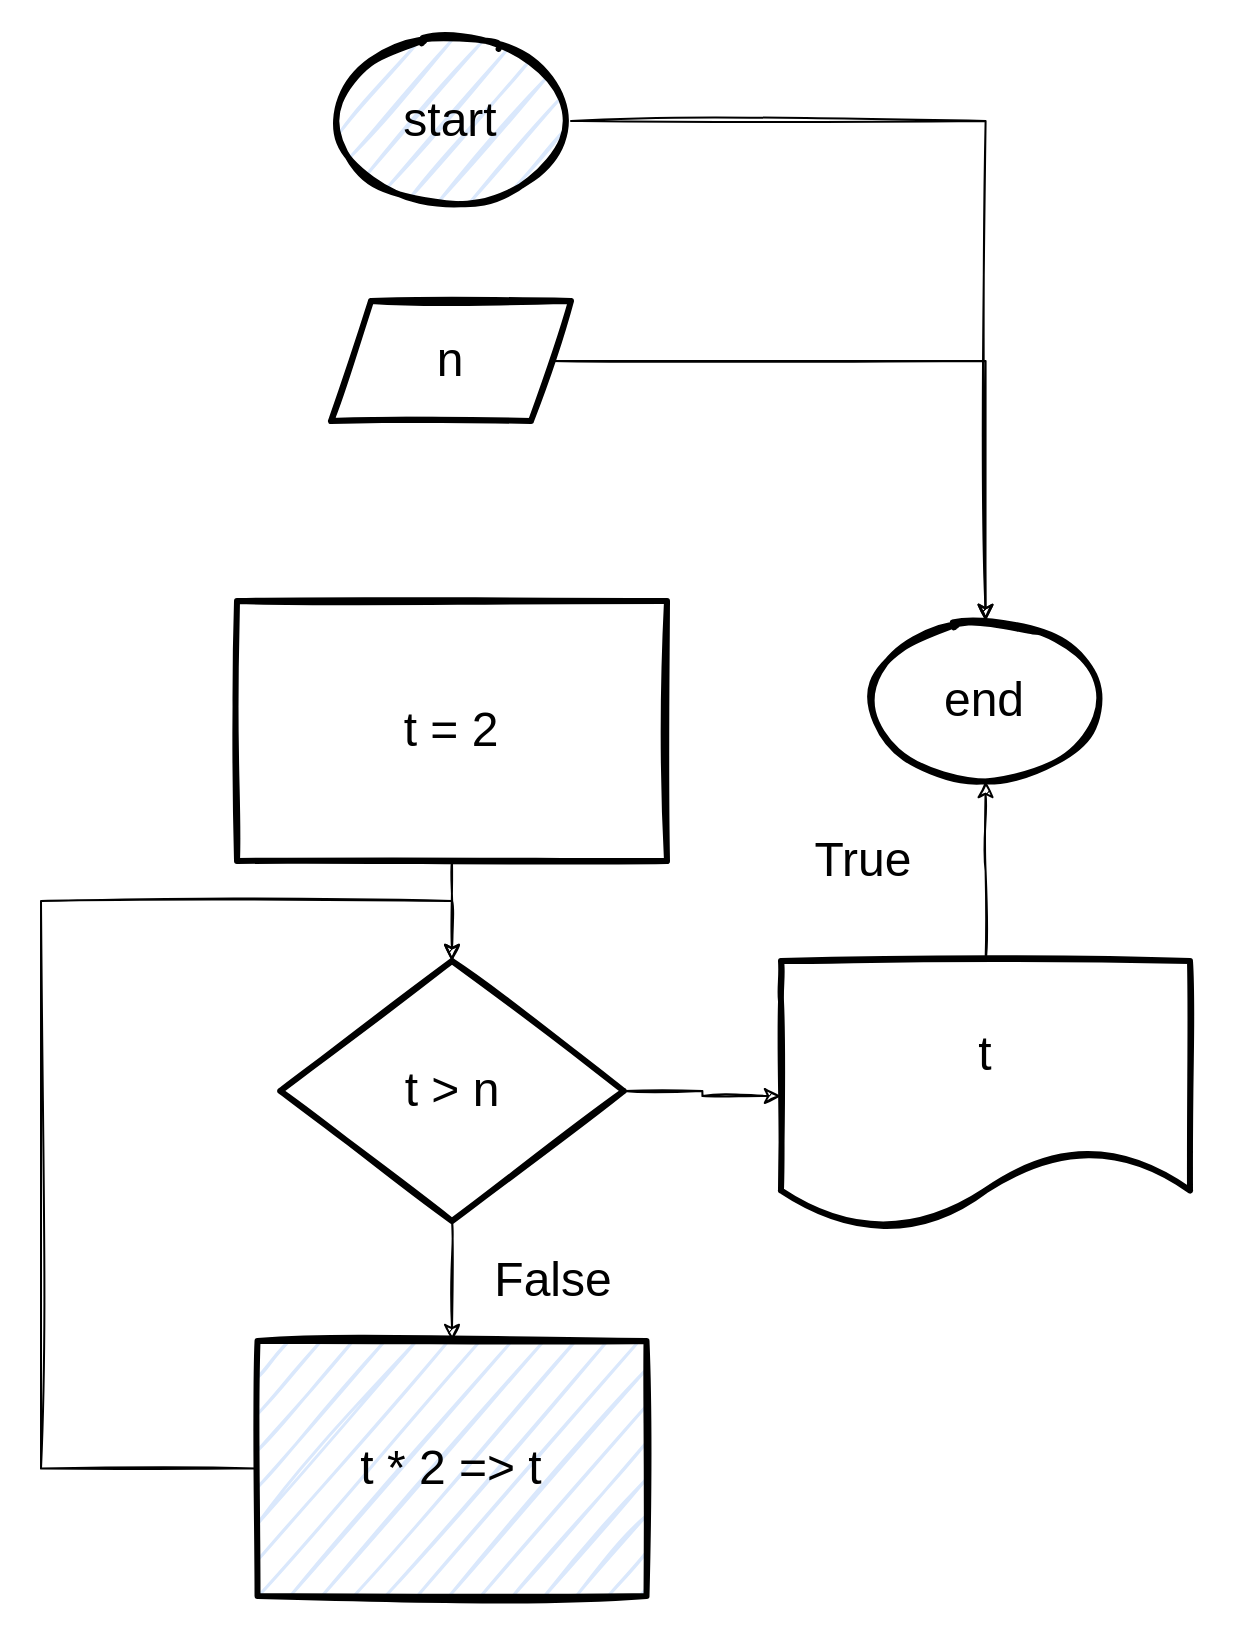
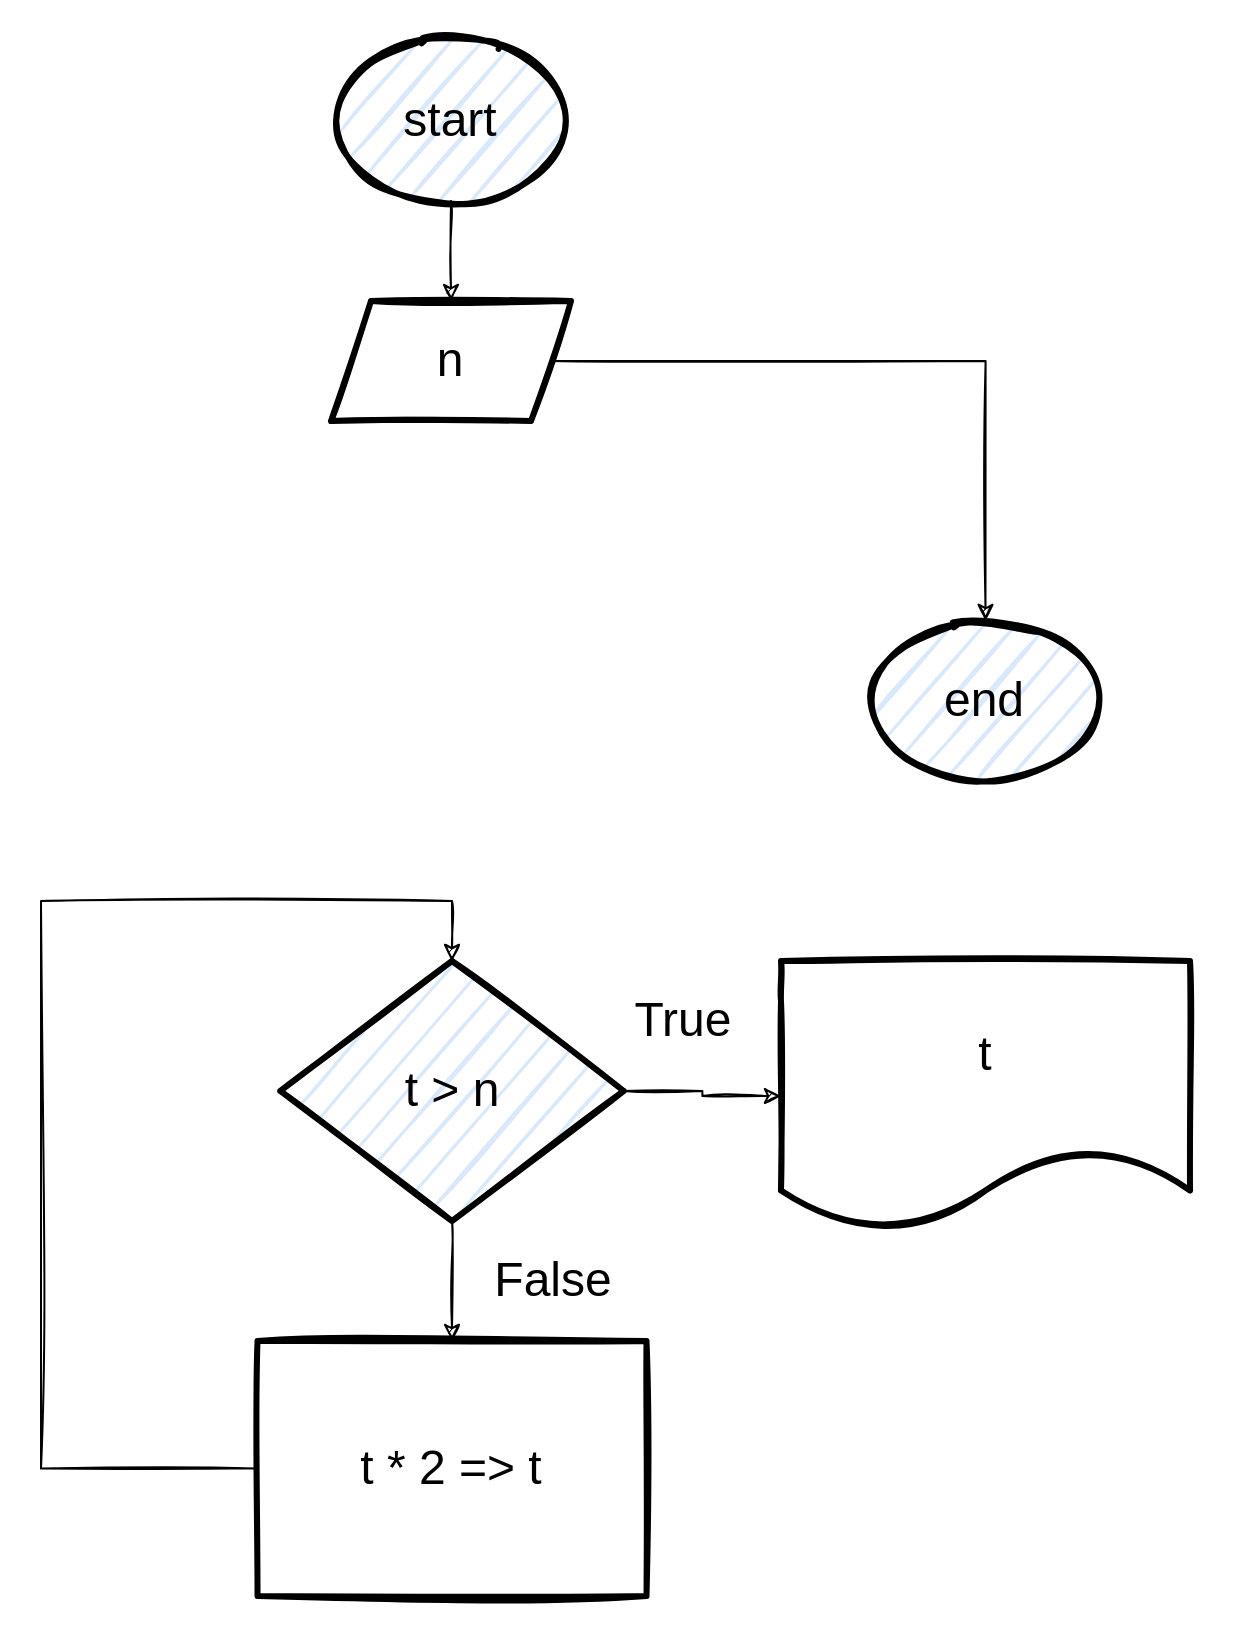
edge "start" -> "end": now "start" -> "n"
node "end": fillcolor #ffffff -> #dae8fc
node "t = 2": removed
node "True": moved (864, 861) -> (684, 1021)
edge "t" -> "end": removed
edge "t = 2" -> "t > n": removed
node "t > n": fillcolor #ffffff -> #dae8fc
node "t * 2 => t": fillcolor #dae8fc -> #ffffff
